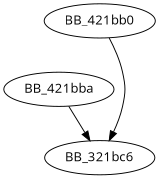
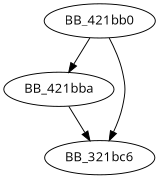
edge "BB_421bb0" -> "BB_421bba": added
